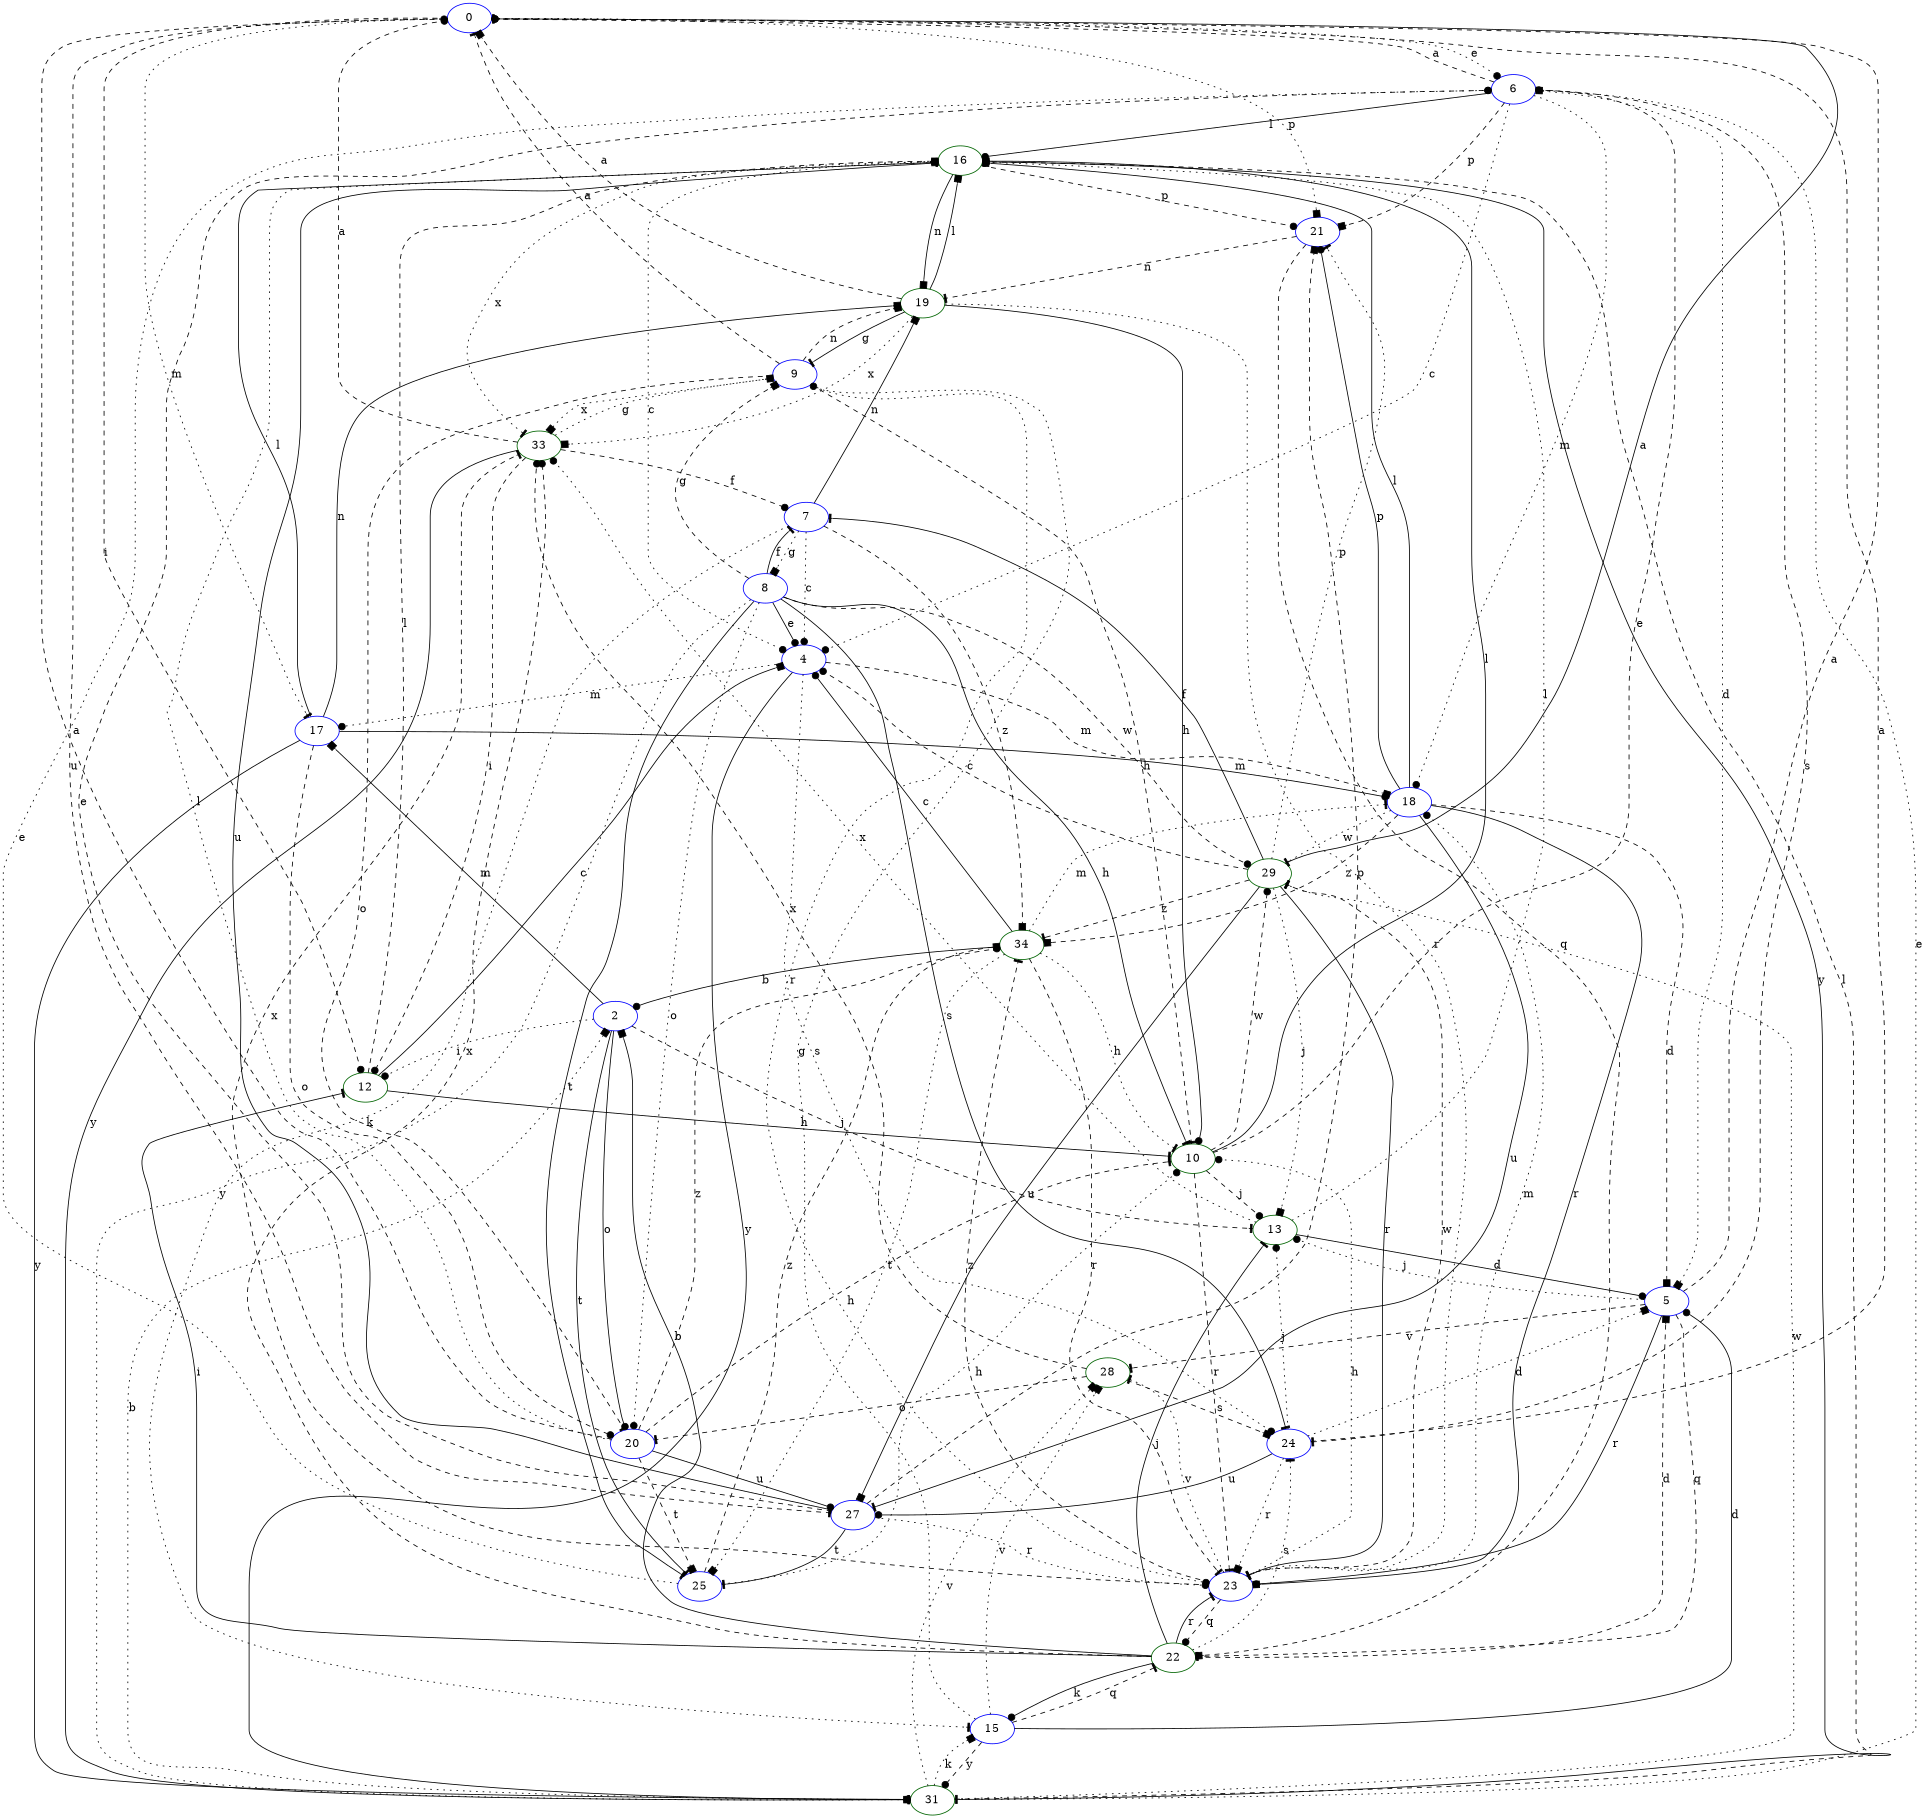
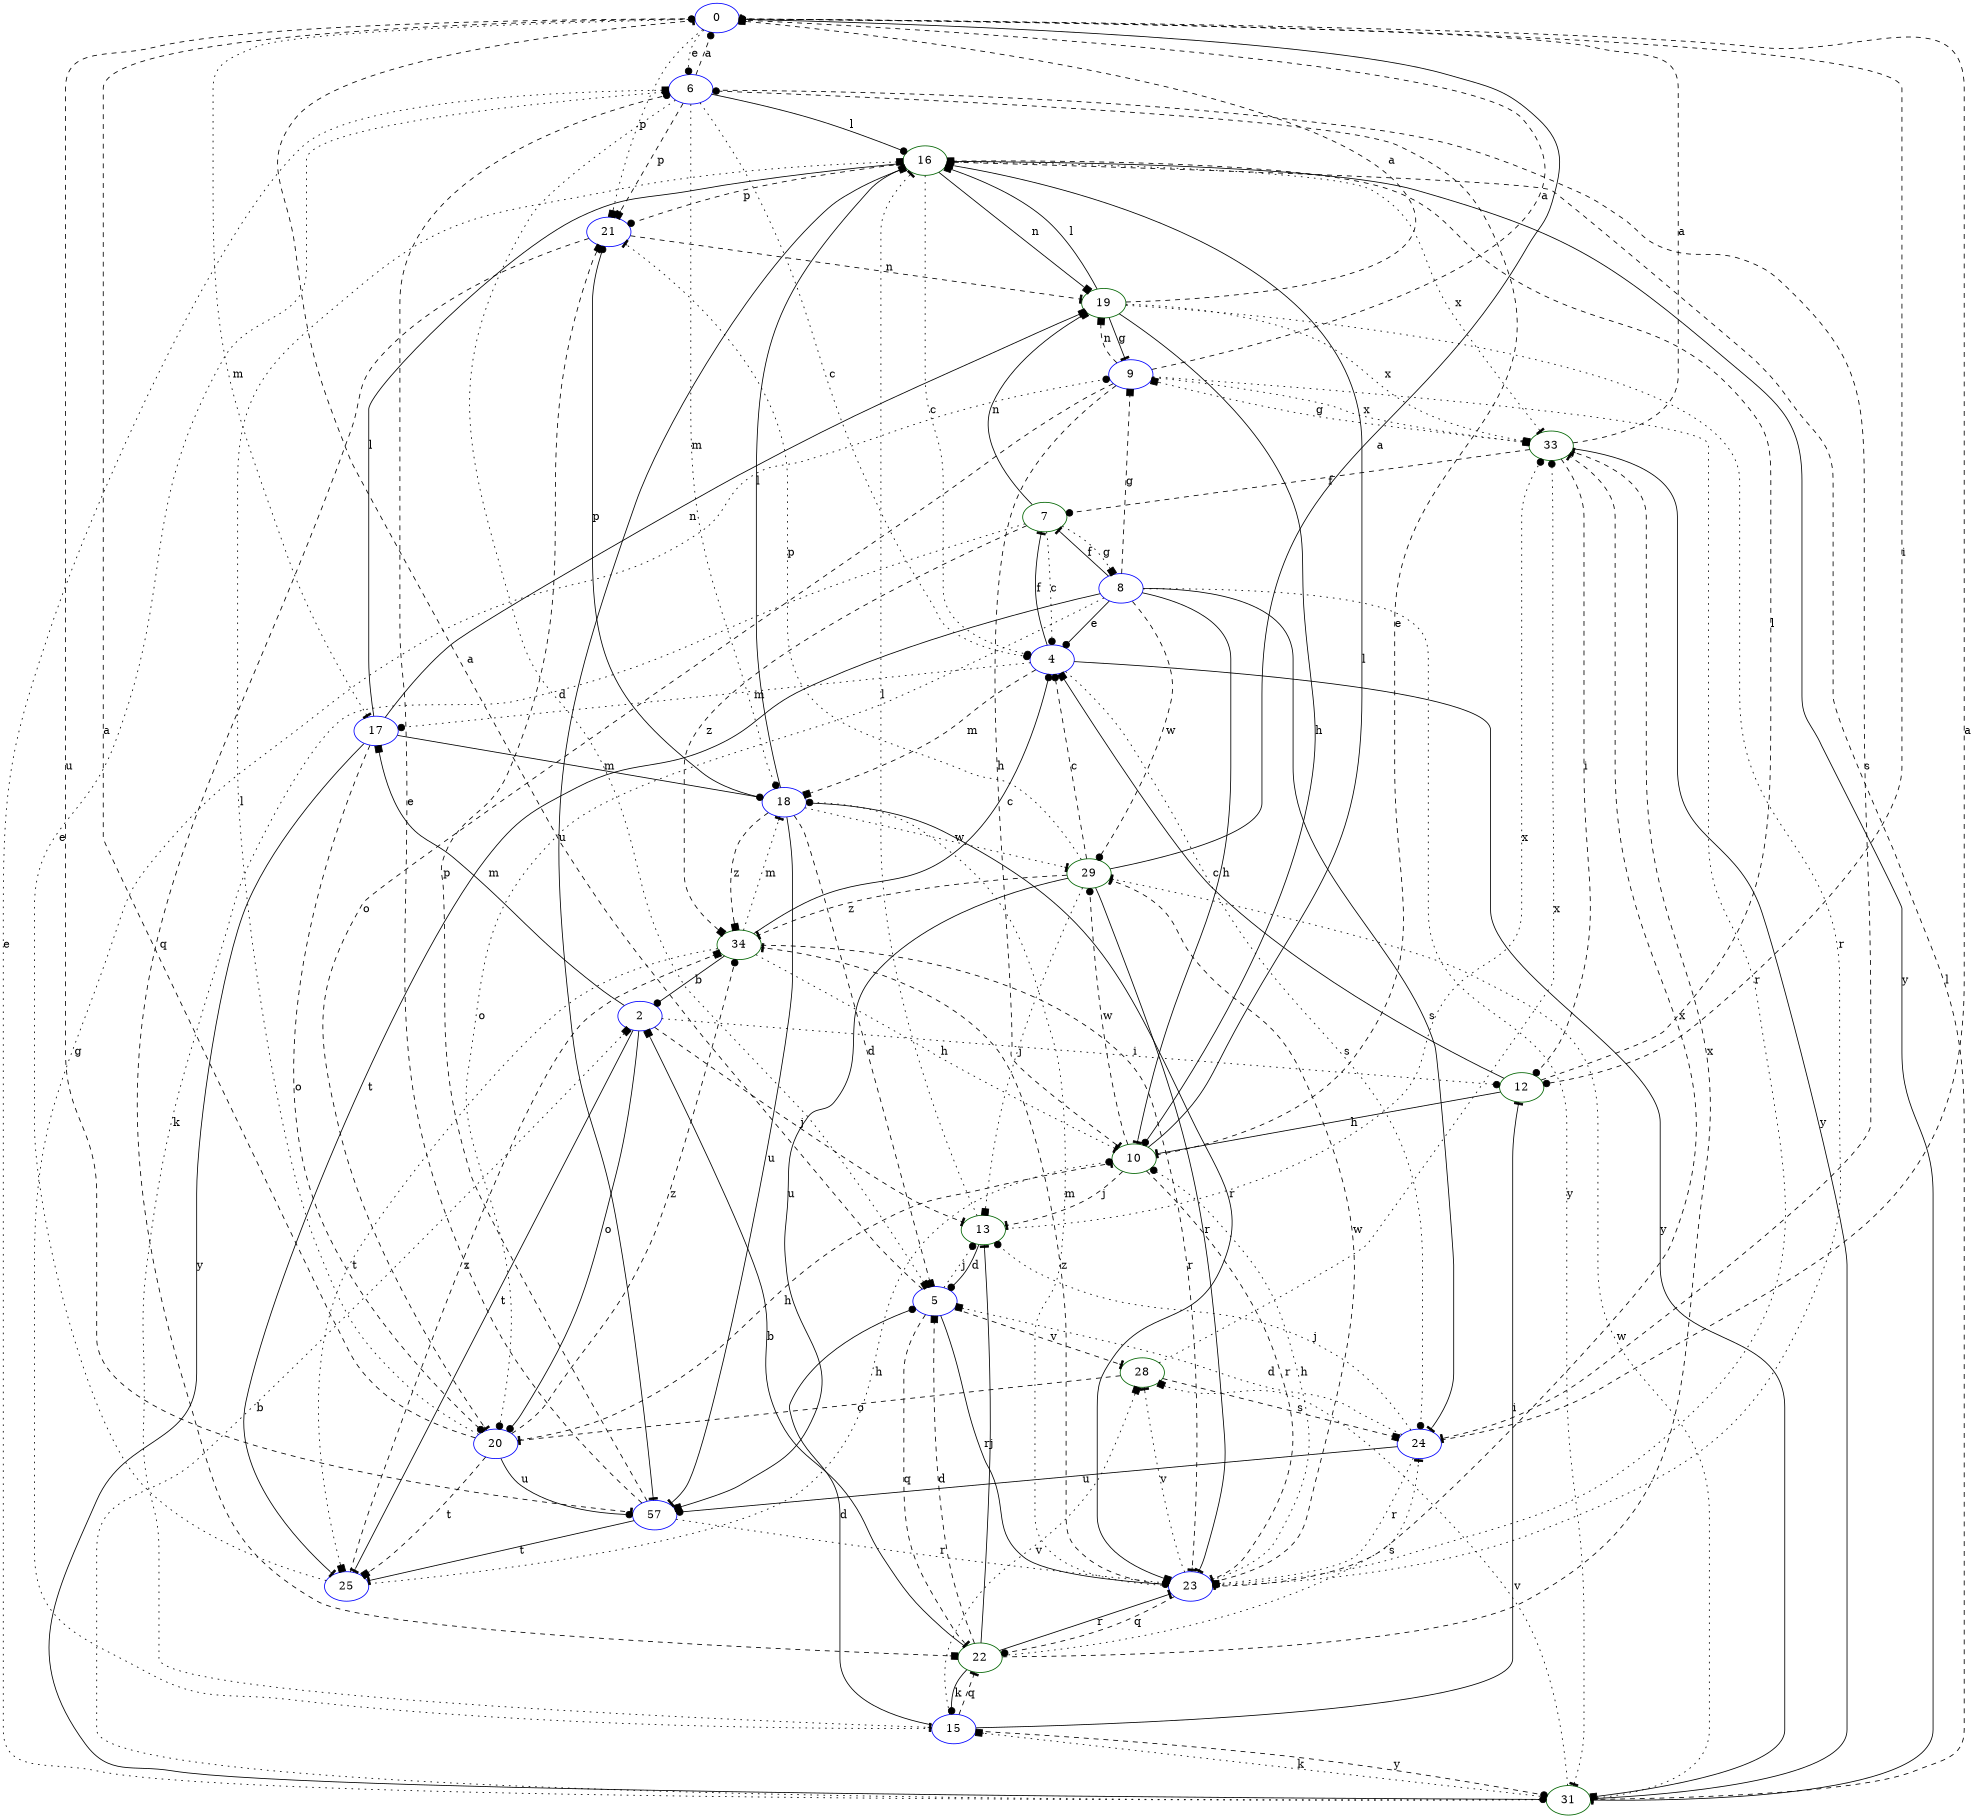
node "7": color blue -> darkgreen
edge "29" -> "7": now "4" -> "7"
edge "28" -> "33": style dashed -> dotted
edge "10" -> "13": arrowhead dot -> tee
edge "22" -> "33": arrowhead dot -> tee
node "27": label "27" -> "57"
edge "22" -> "12": now "15" -> "12"
